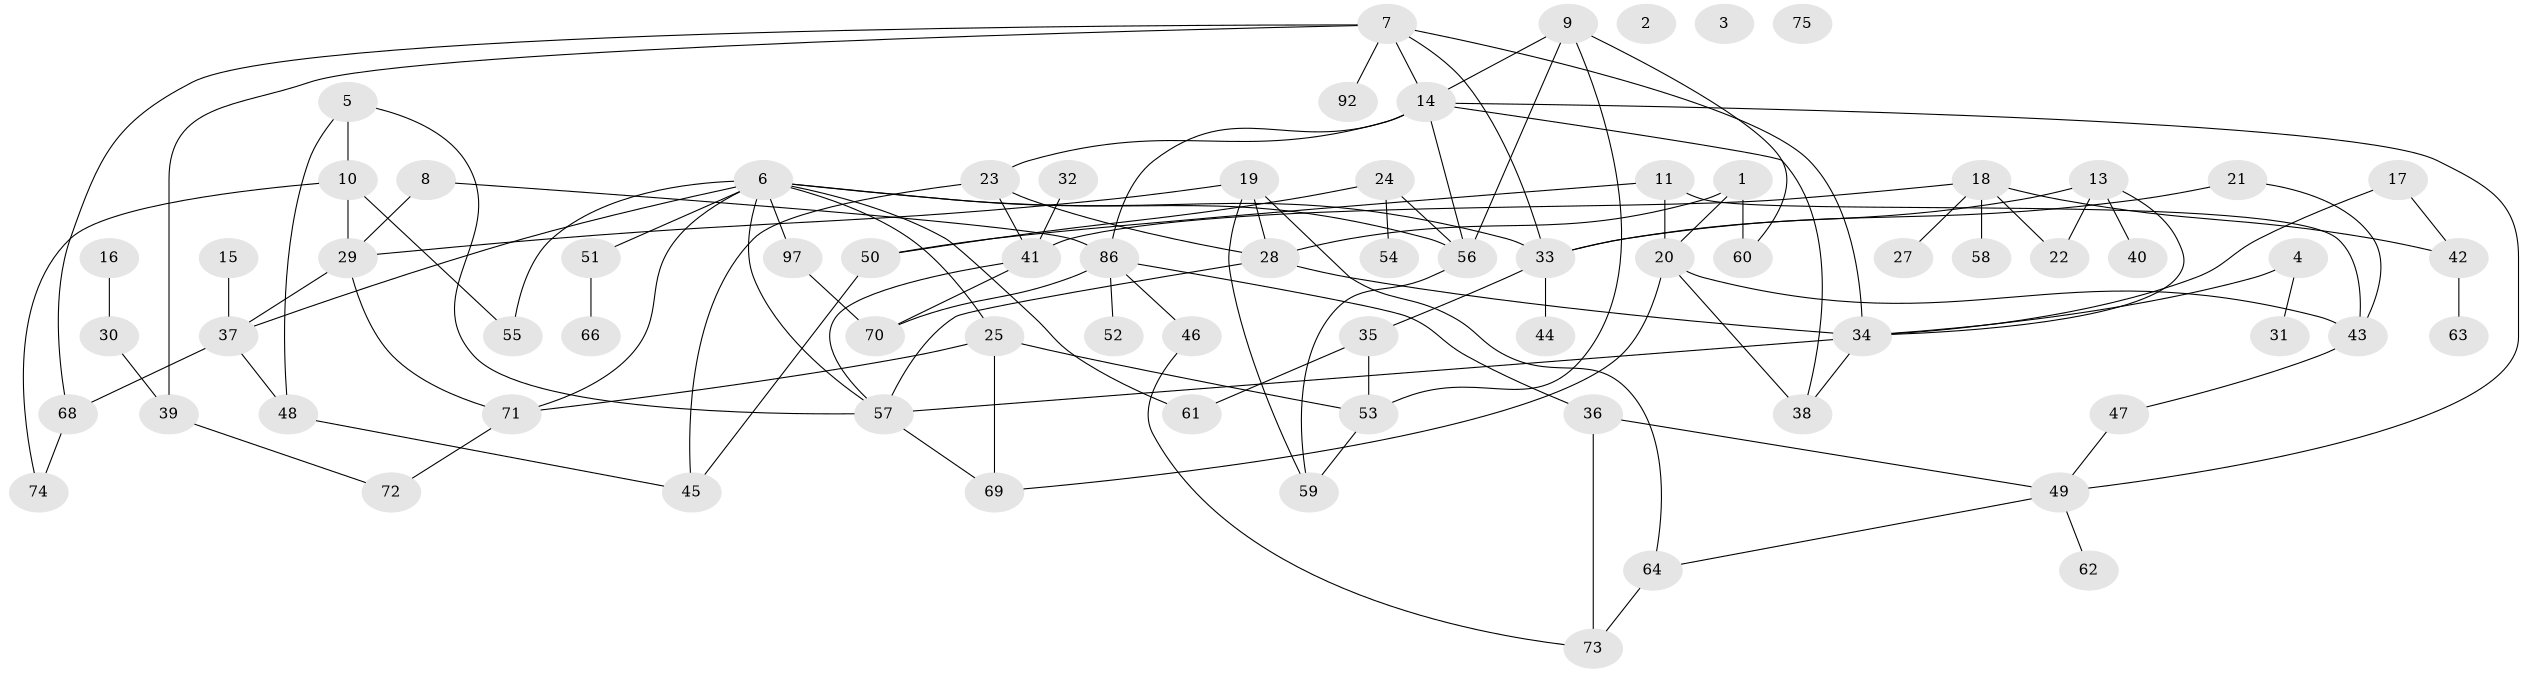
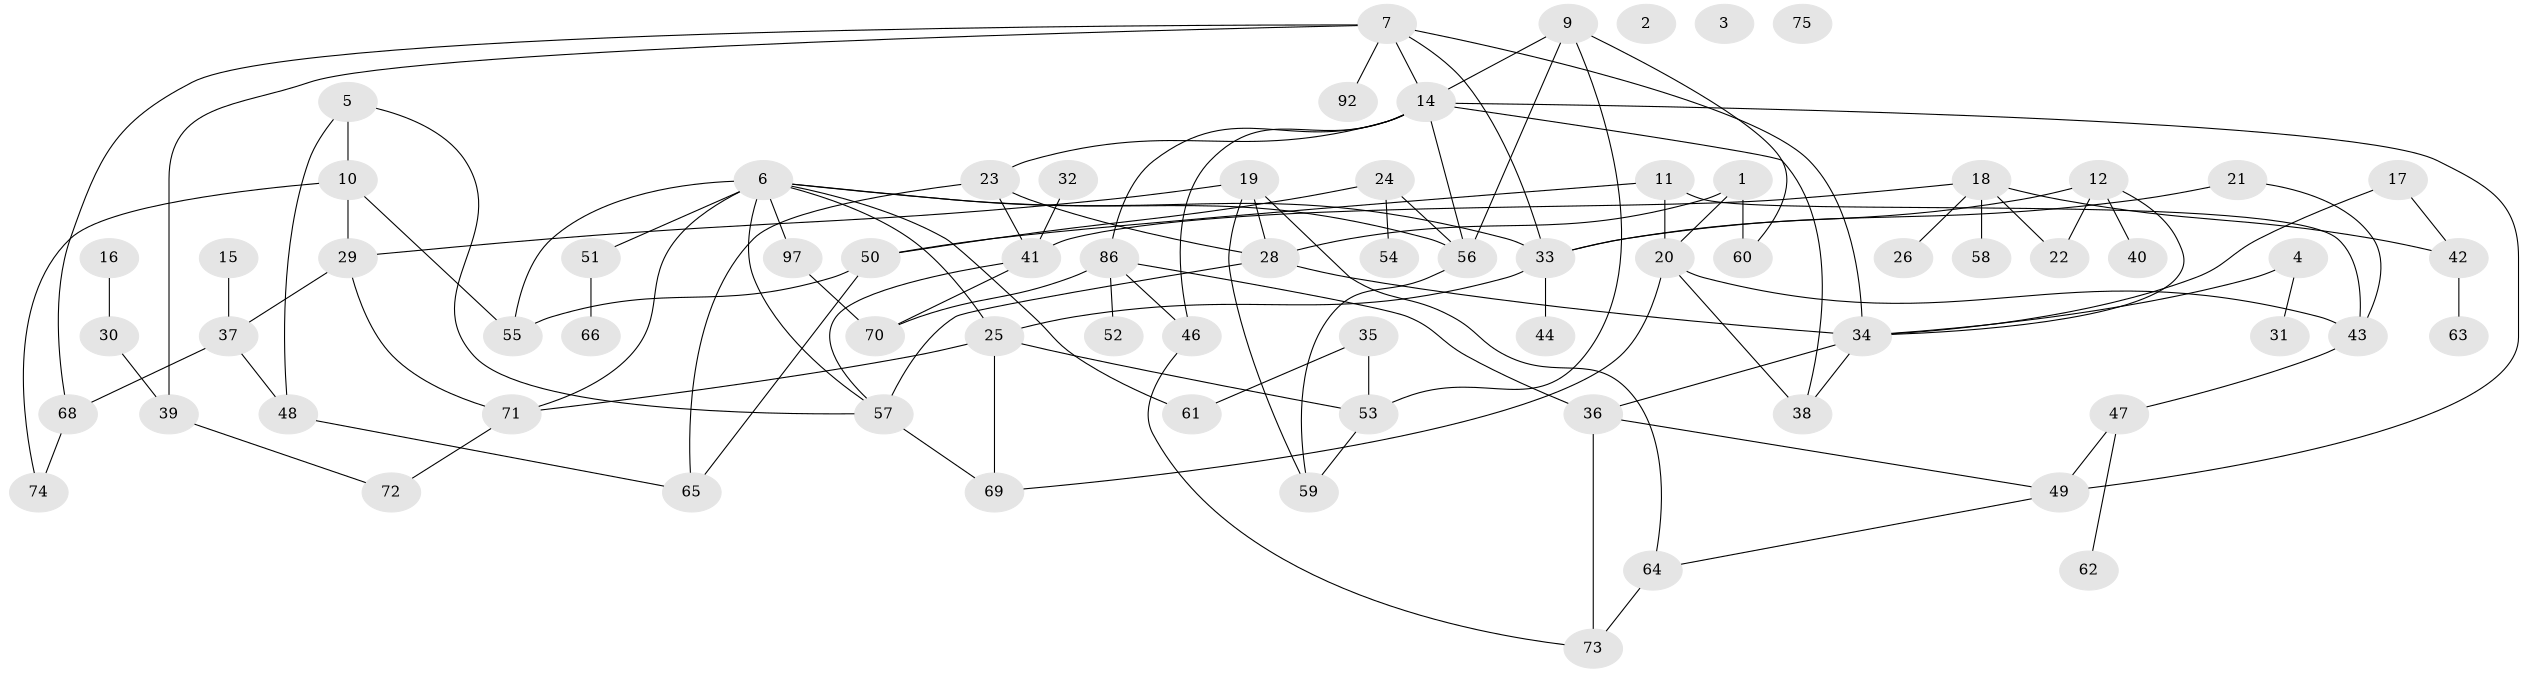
edge "14" -- "46": added
node "8": removed
node "13": label "13" -> "12"
edge "6" -- "37": removed
node "27": label "27" -> "26"
edge "50" -- "55": added
edge "33" -- "35": now "33" -- "25"
edge "34" -- "57": now "34" -- "36"
node "45": label "45" -> "65"
edge "49" -- "62": now "47" -- "62"
